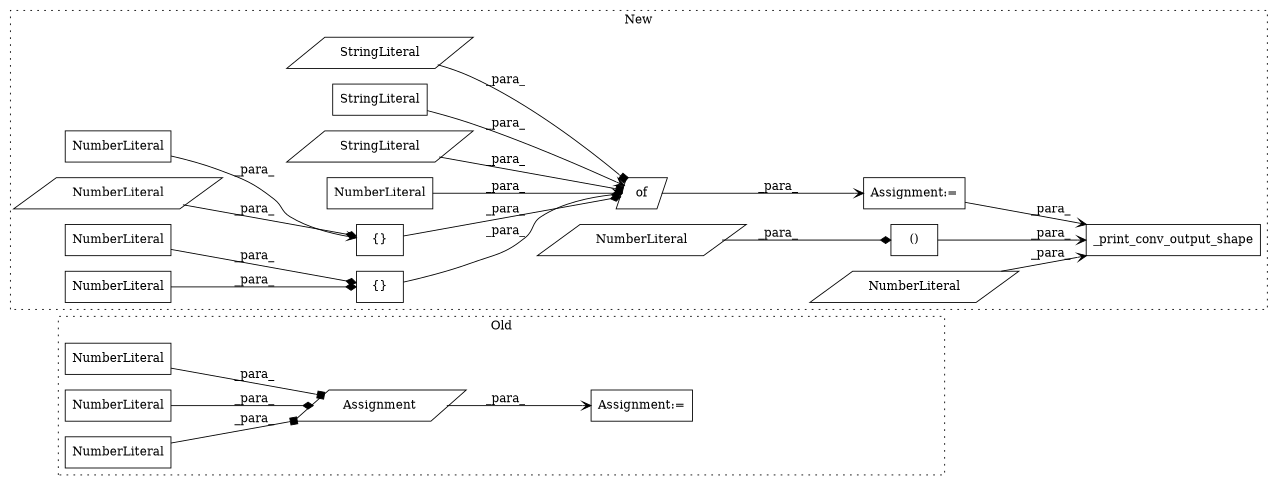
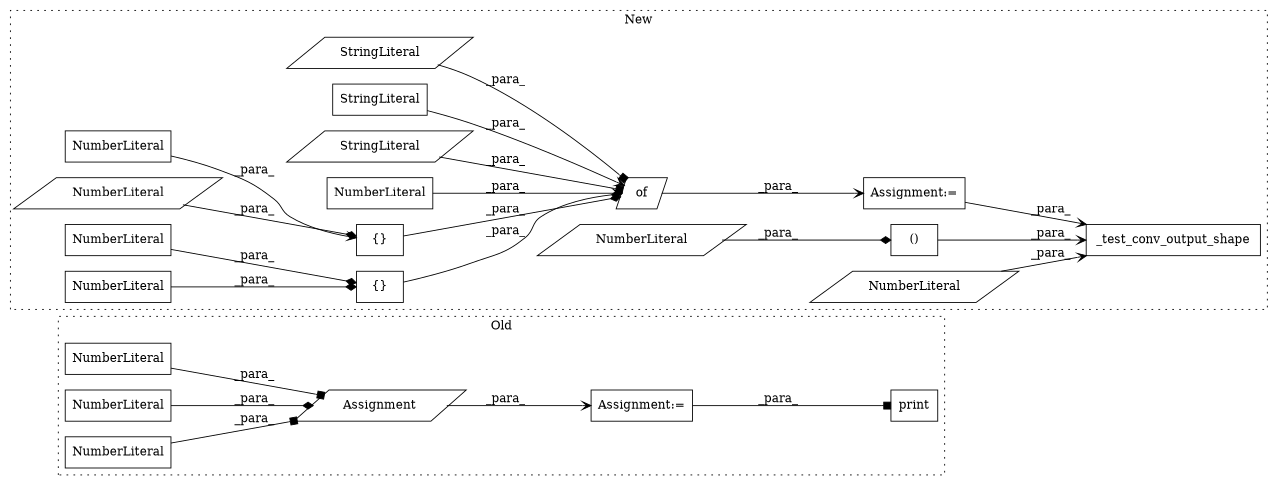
node "_print_conv_output_shape": label "_print_conv_output_shape" -> "_test_conv_output_shape"
node "print": added
